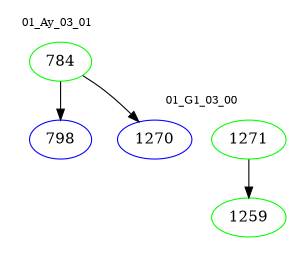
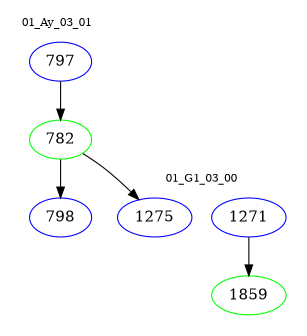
node "784": label "784" -> "782"
node "797": added
node "1270": label "1270" -> "1275"
node "1271": color green -> blue
node "1259": label "1259" -> "1859"
